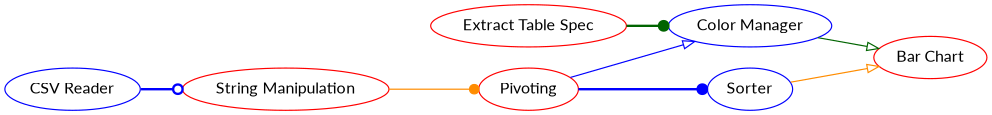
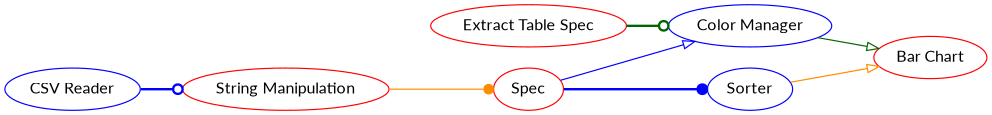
edge "Extract Table Spec" -> "Color Manager": arrowhead dot -> odot
node "Pivoting": label "Pivoting" -> "Spec"
